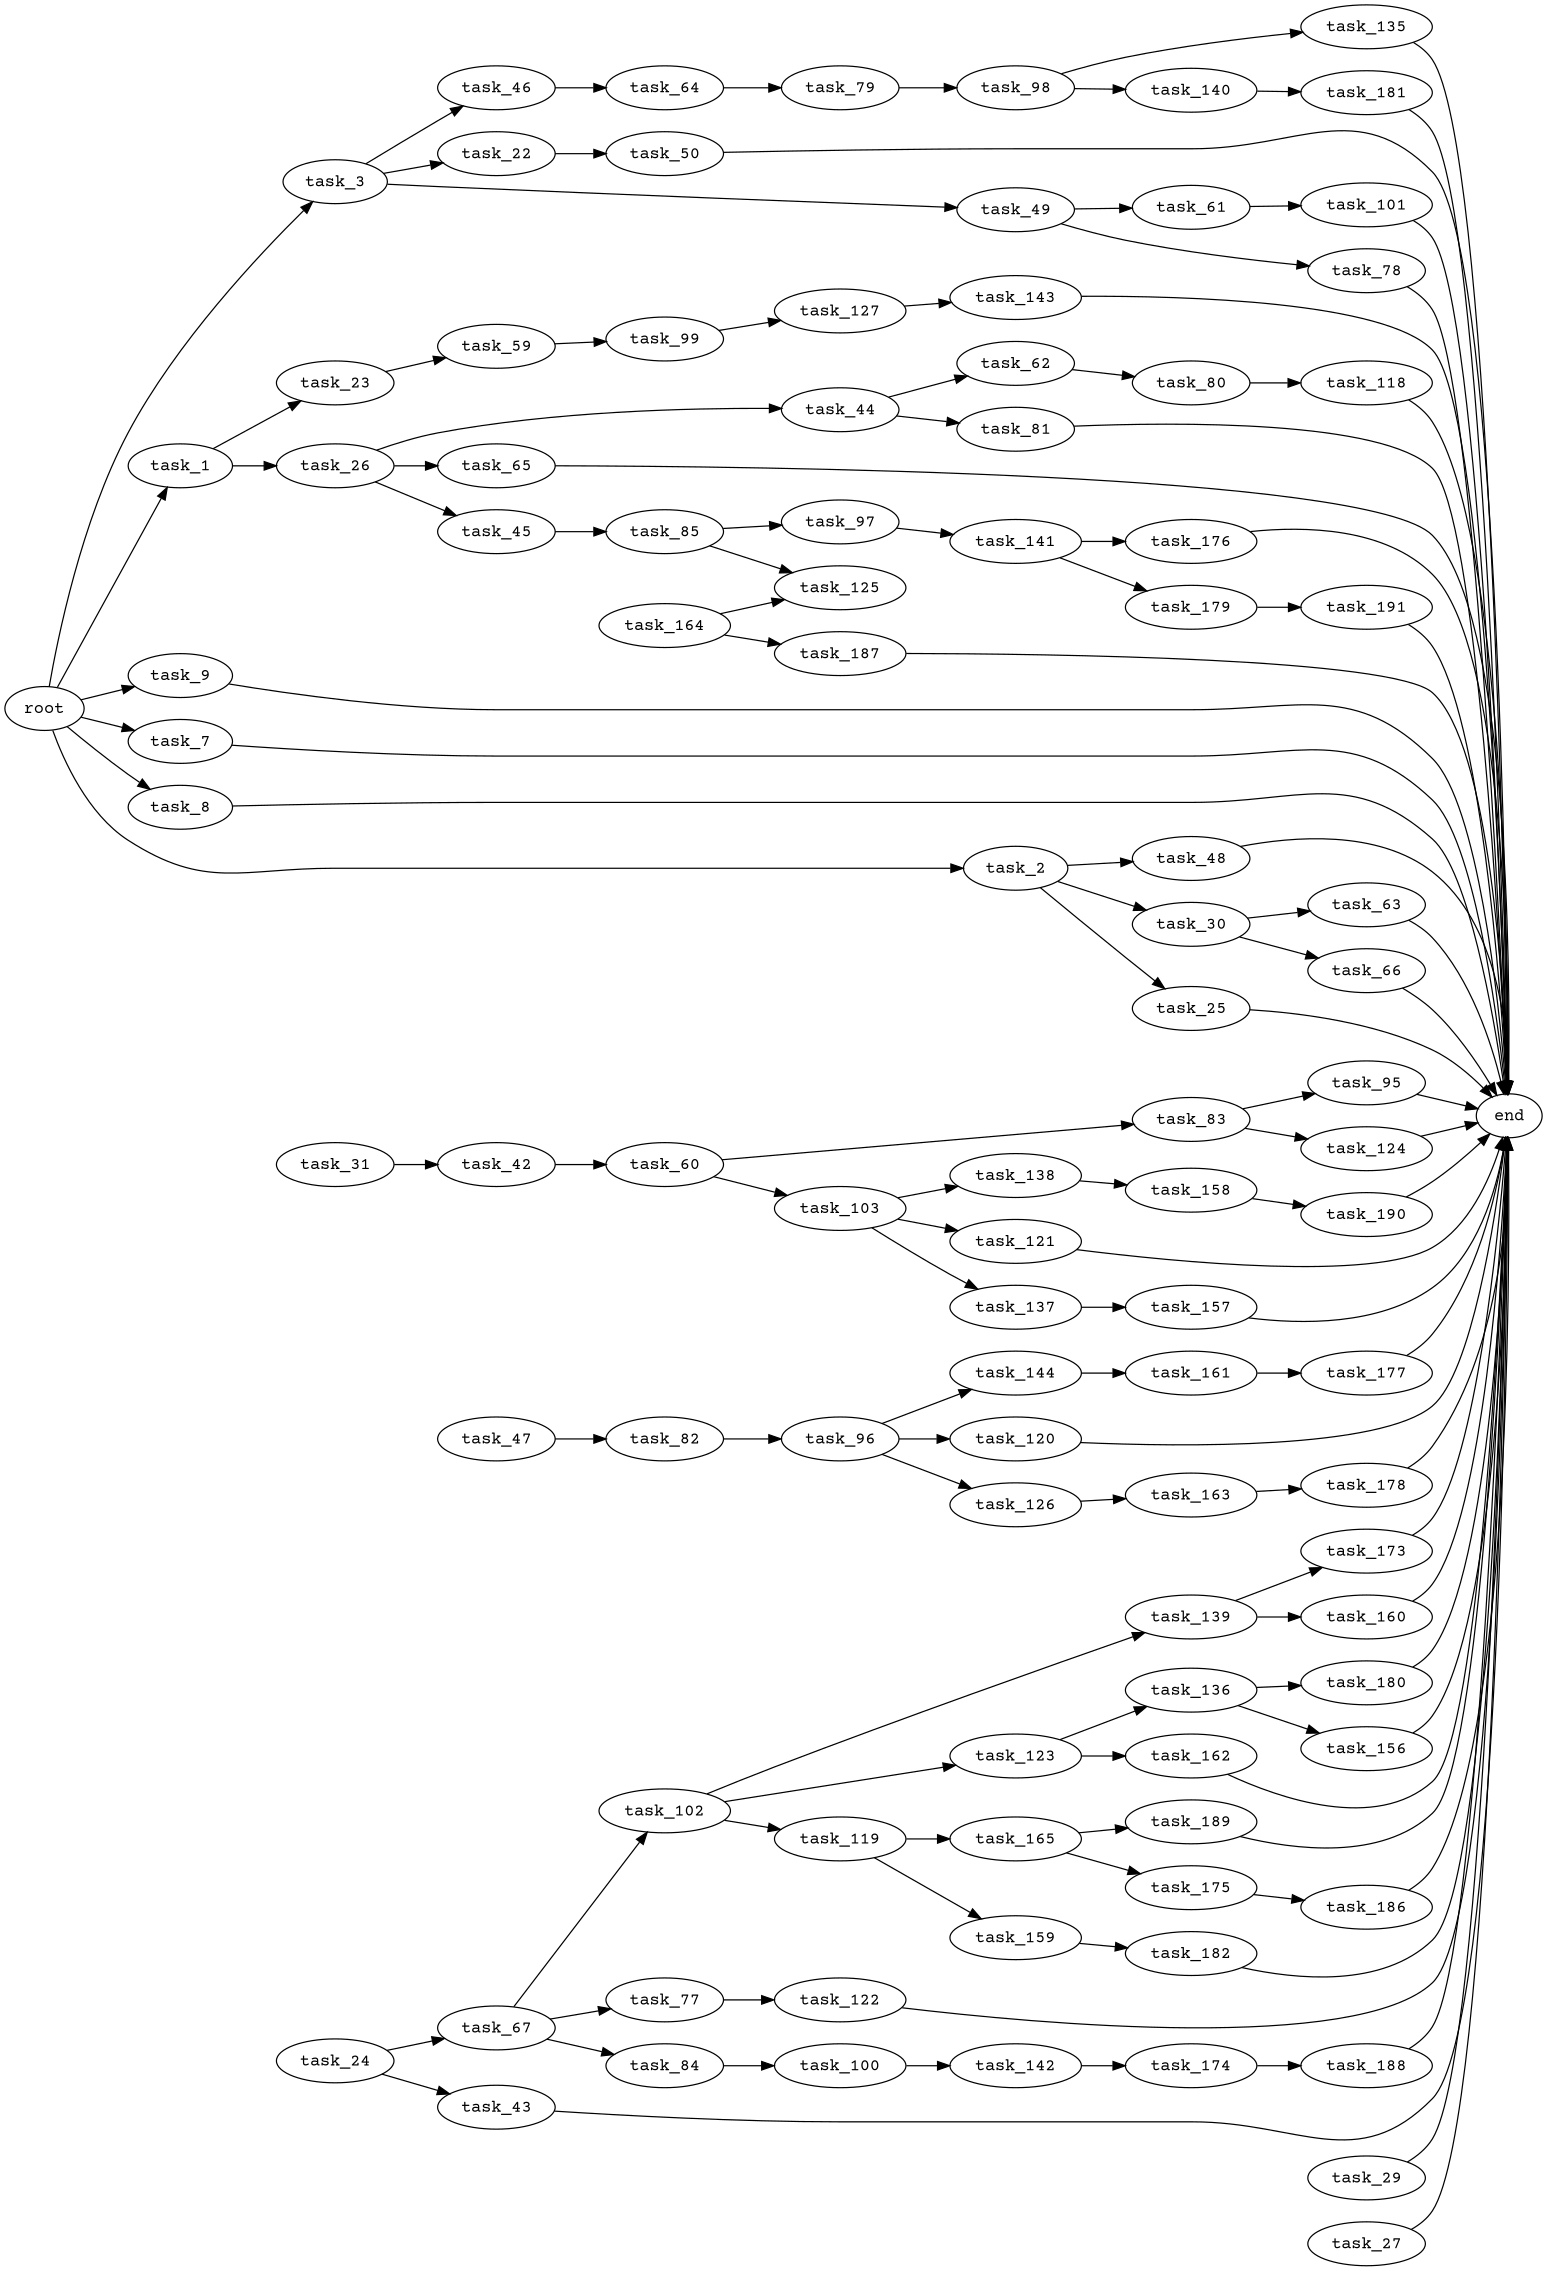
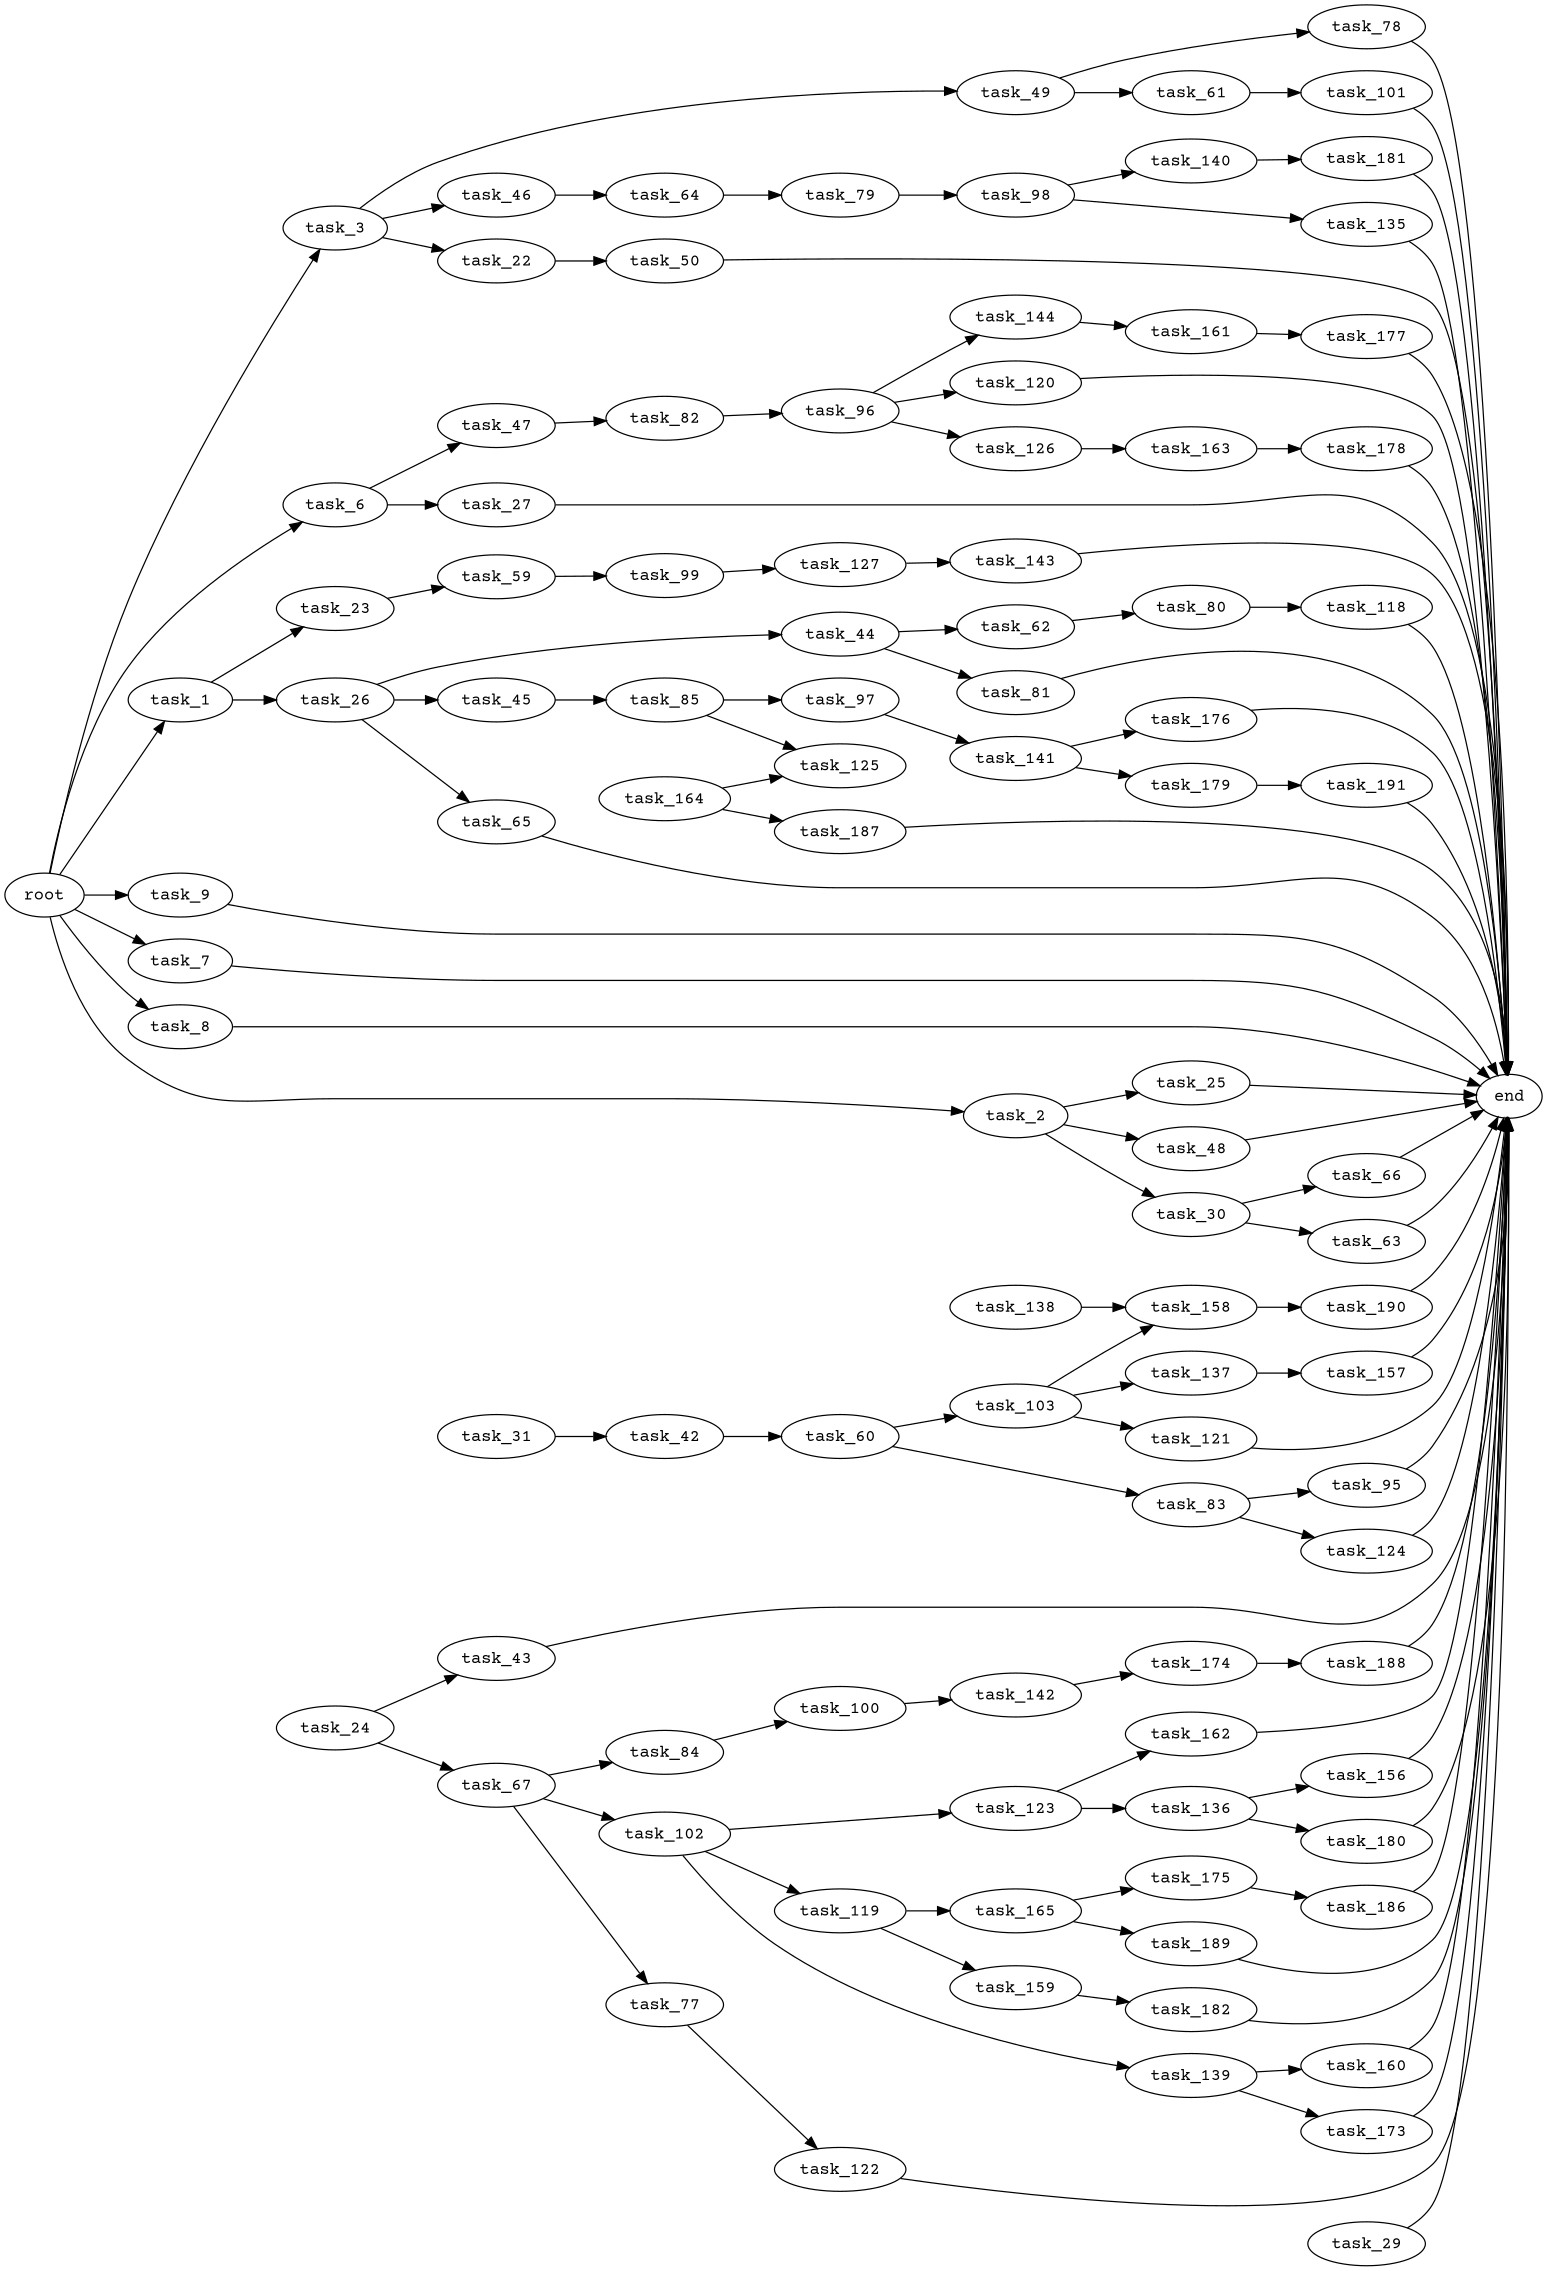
node "task_6": added
edge "task_103" -> "task_138": now "task_103" -> "task_158"
